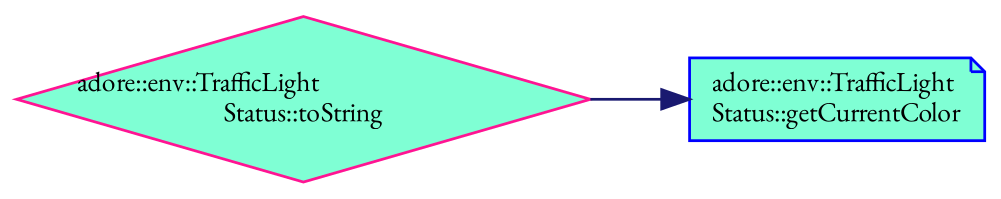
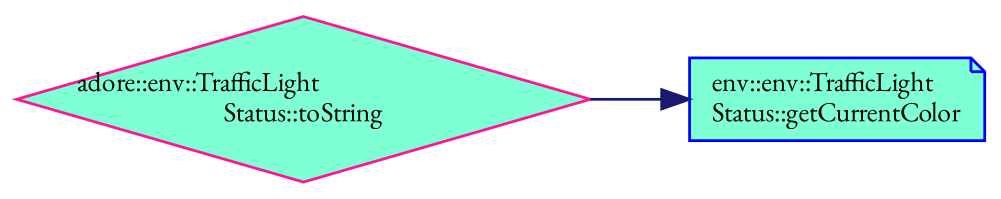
node "adore::env::TrafficLight Status::getCurrentColor": label "adore::env::TrafficLight Status::getCurrentColor" -> "env::env::TrafficLight Status::getCurrentColor"
